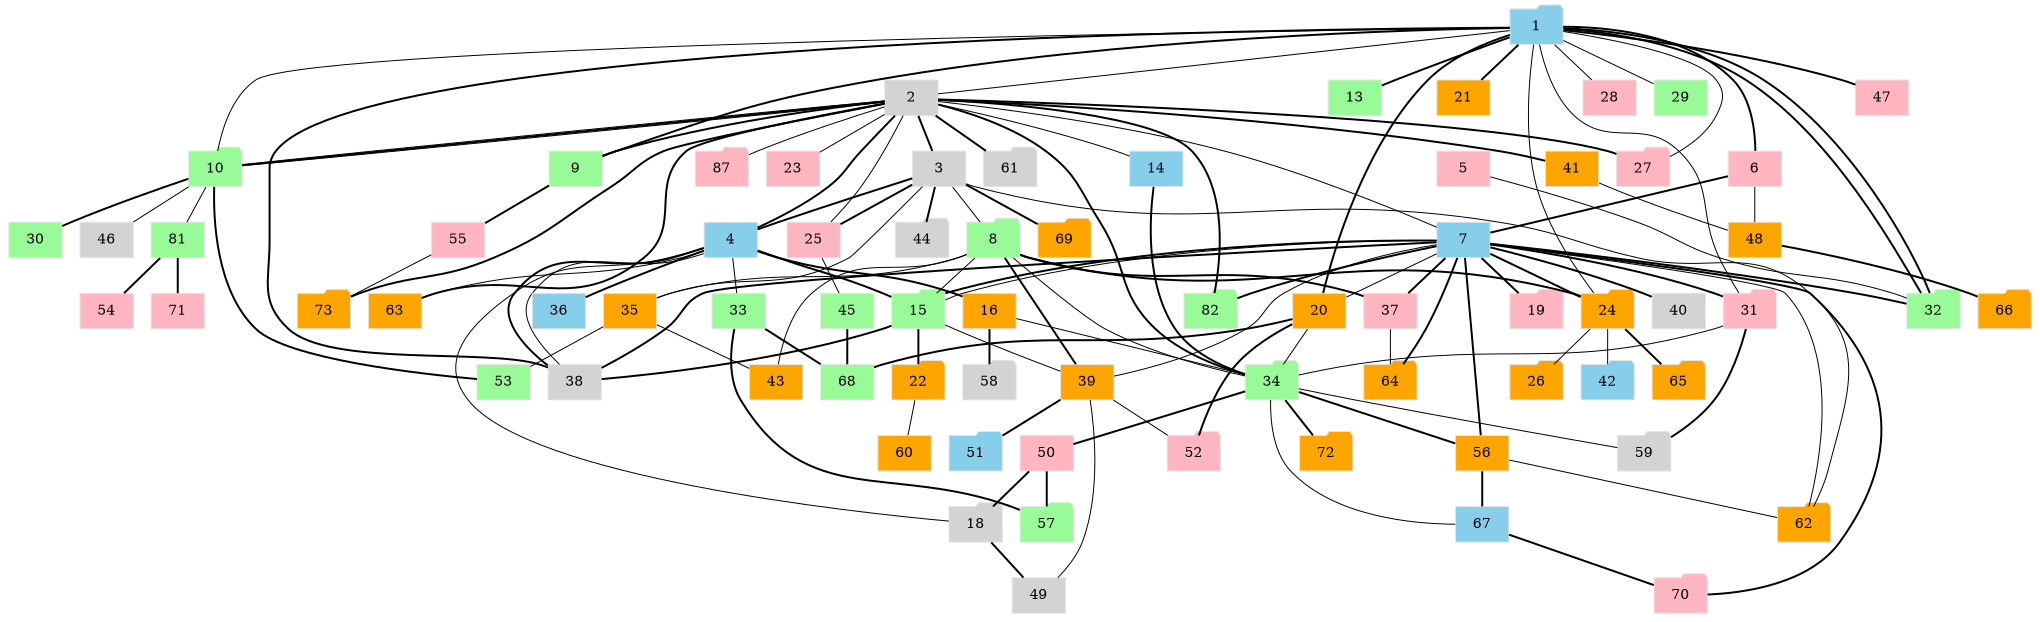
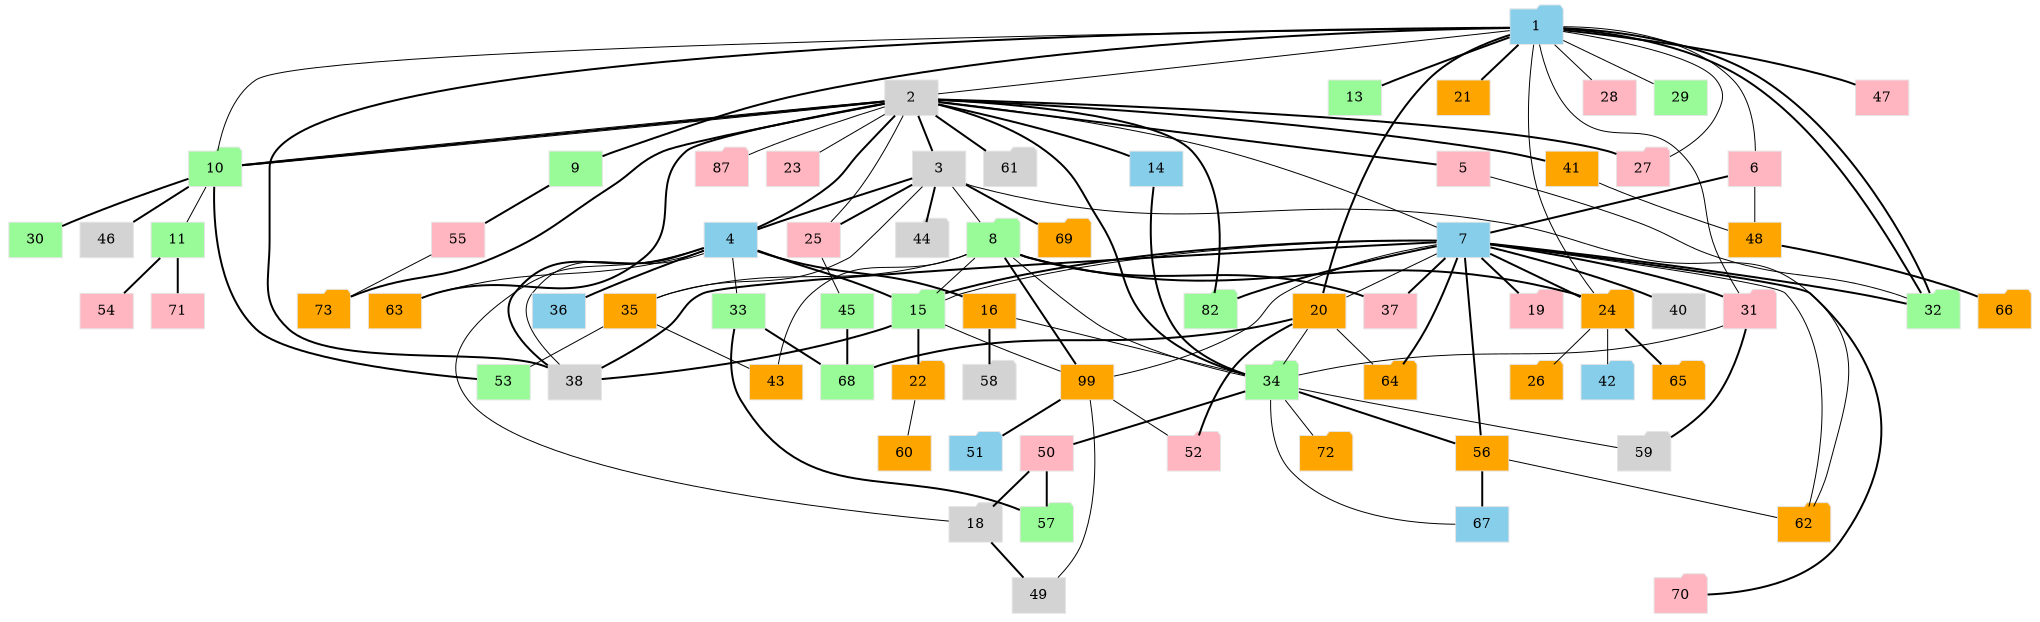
edge "1" -- "6": style bold -> solid
edge "2" -- "9": now "2" -- "5"
edge "2" -- "14": style solid -> bold
edge "10" -- "46": style solid -> bold
node "81": label "81" -> "11"
edge "37" -- "64": now "20" -- "64"
node "39": label "39" -> "99"
edge "34" -- "72": style bold -> solid
edge "67" -- "70": removed
